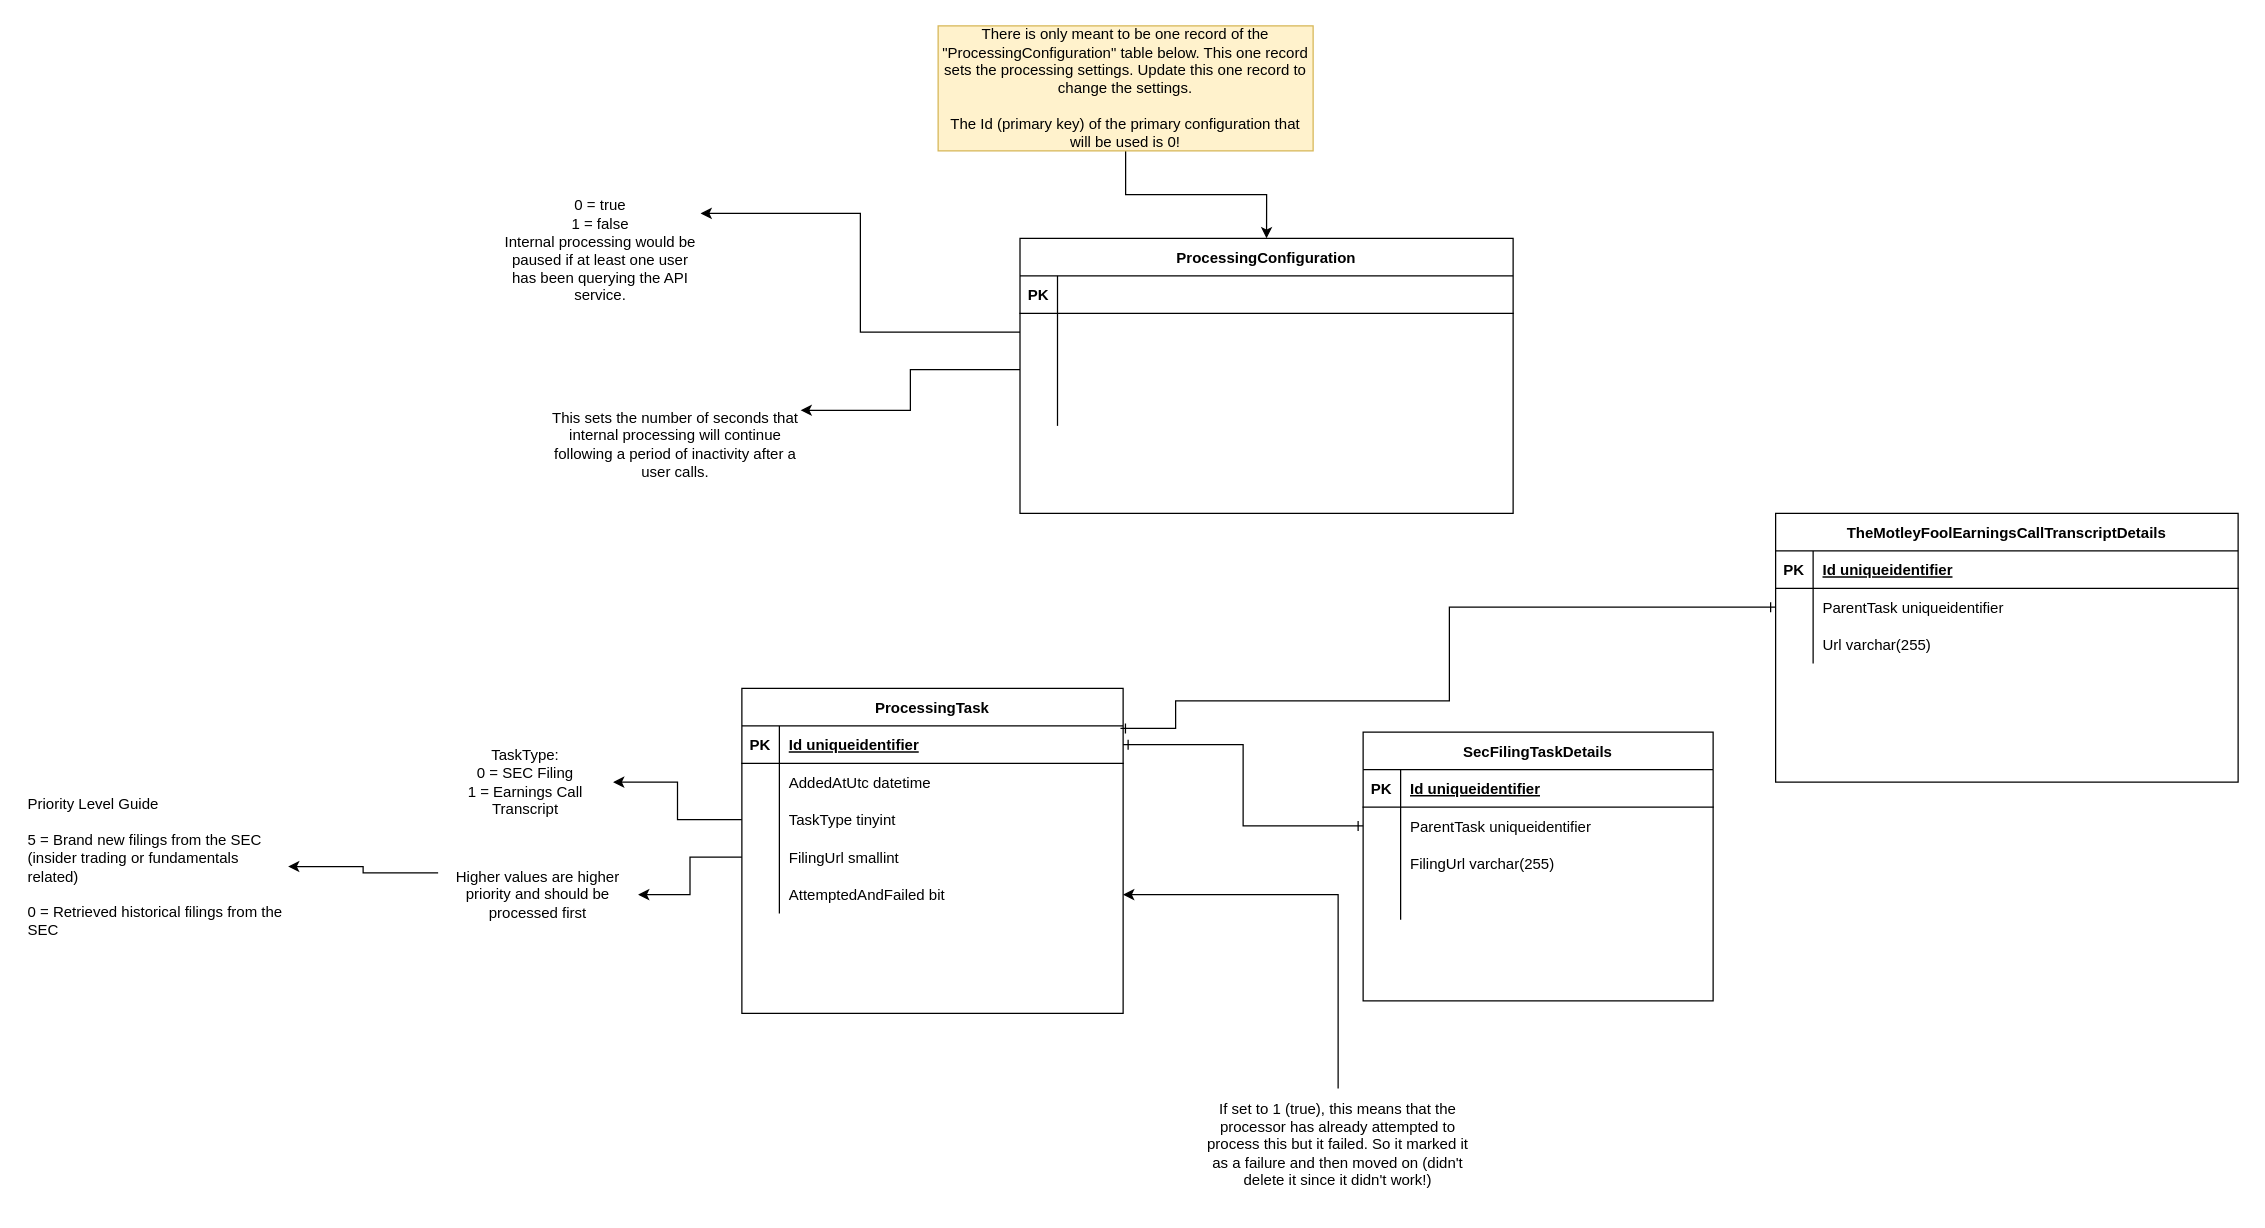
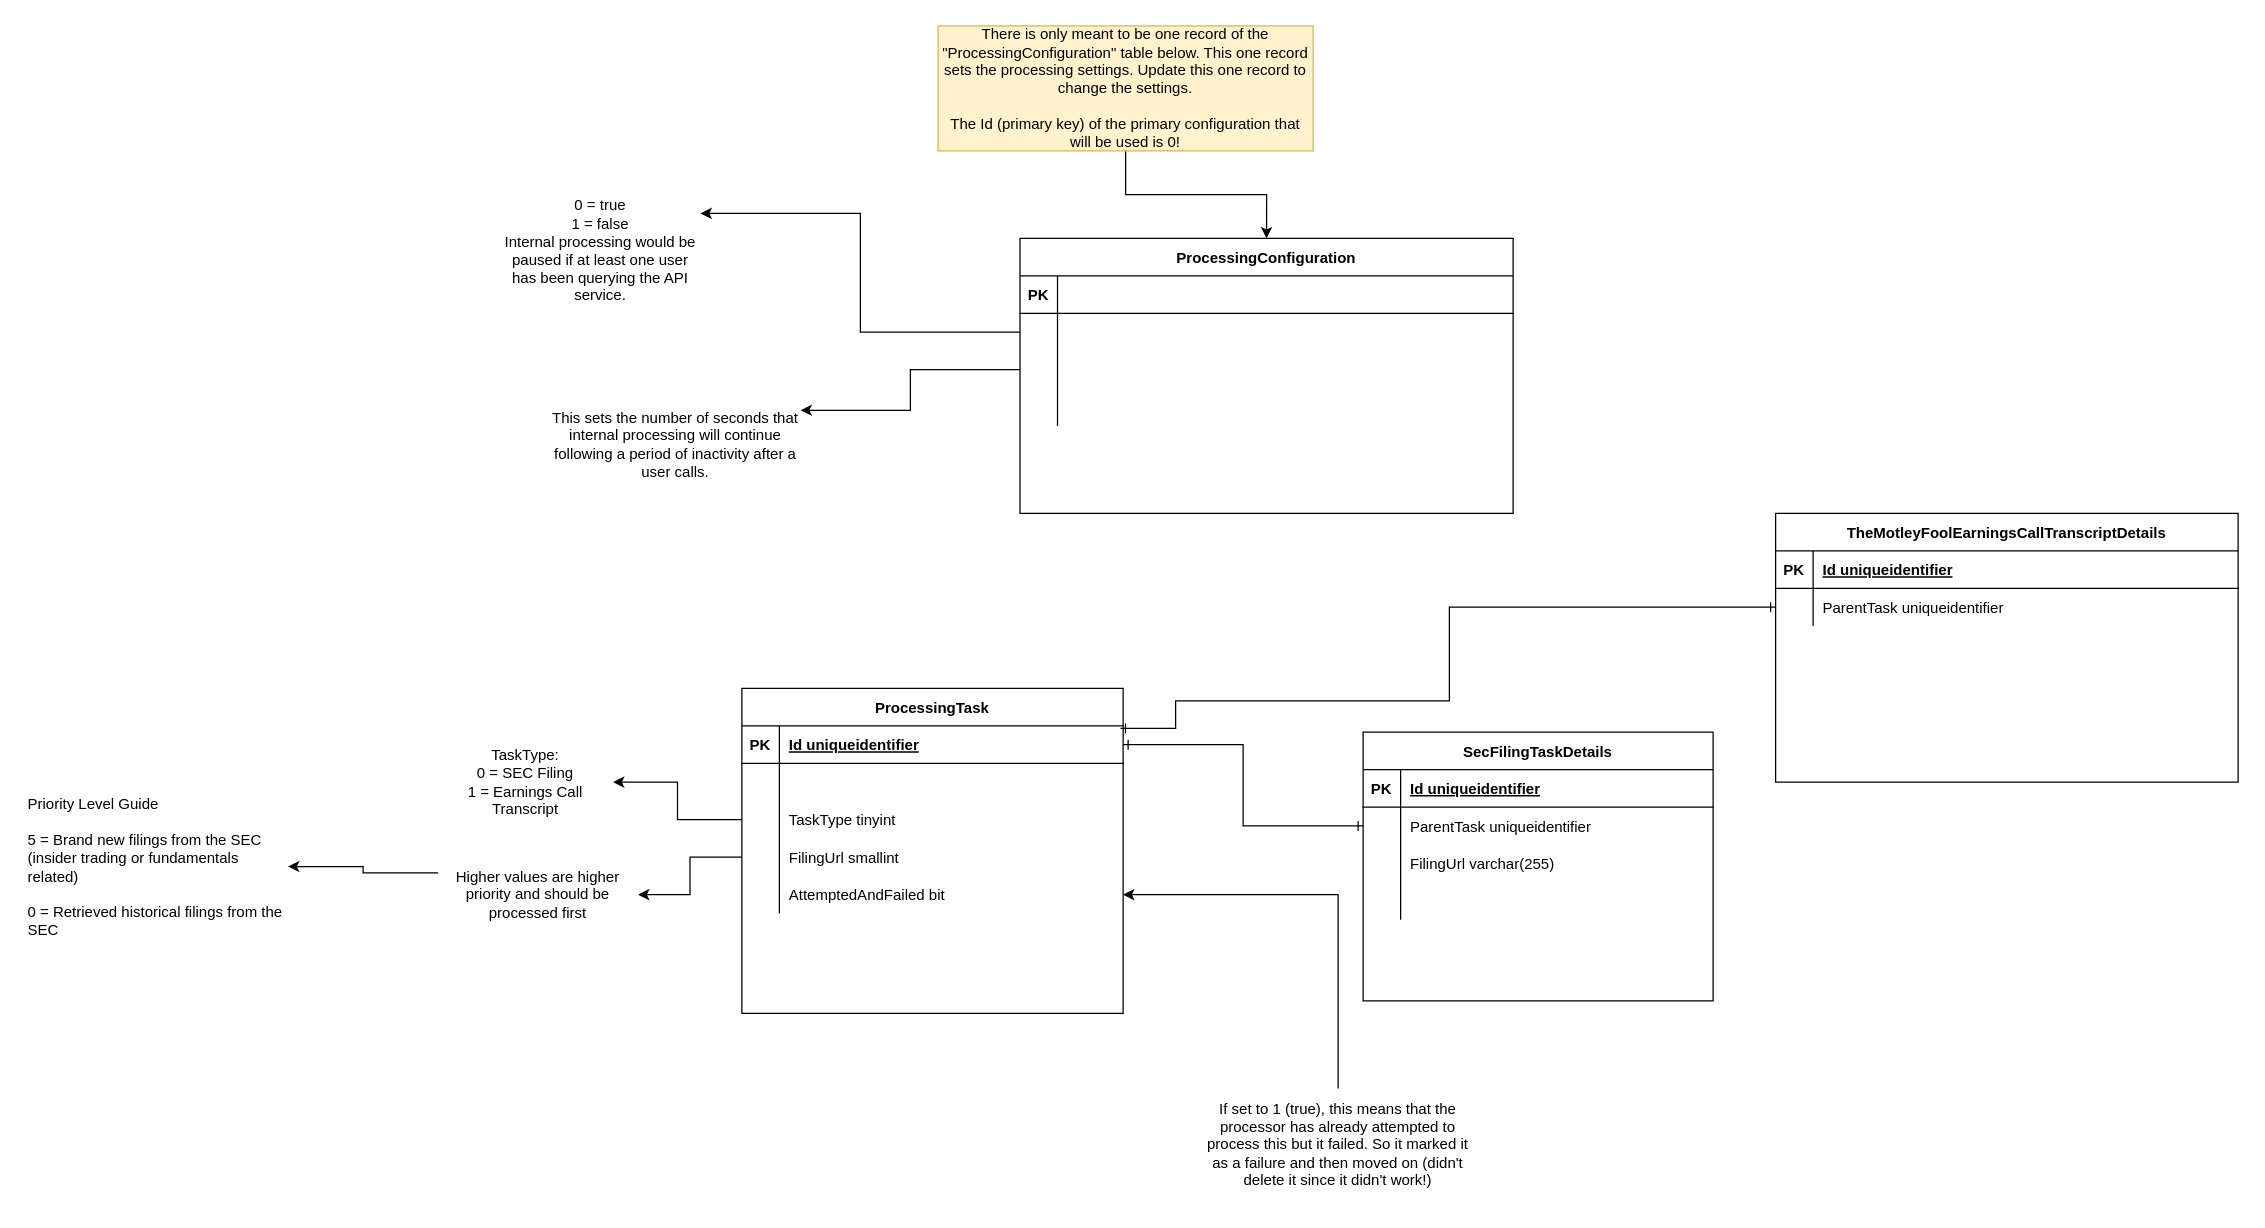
node "Url varchar(255)": removed
node "AddedAtUtc datetime": removed
